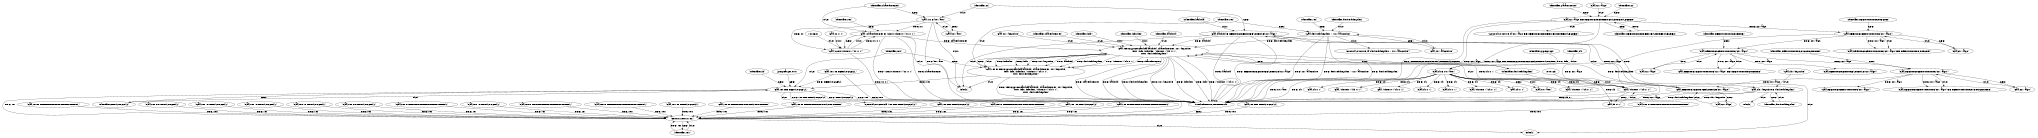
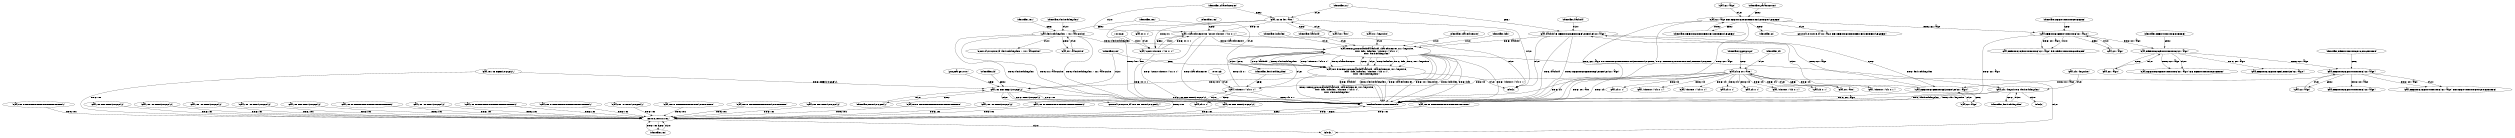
edge "(Identifier,cs)" -> "(Call,cs->algo == TEE_ALG_DH_DERIVE_SHARED_SECRET)": reversed
edge "(Identifier,type_props)" -> "(Call,sk = so->attr)": label "DDG: info" -> "CFG: "
edge "(Return,return res;)" -> "(MethodReturn,TEE_Result)": added, label "DDG: <RET>"
